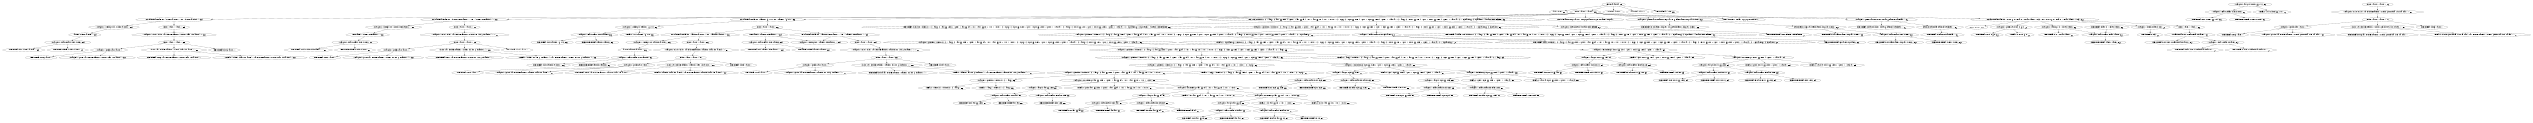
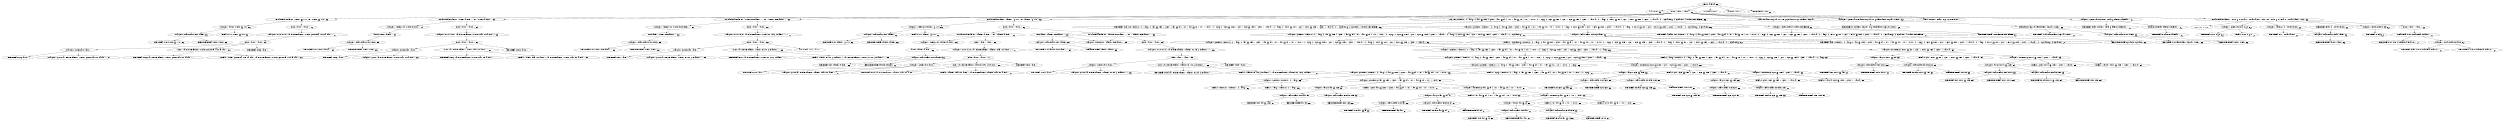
node "(CONTROL_STRUCTURE,if (srcDir == null),if (srcDir == null))": added
